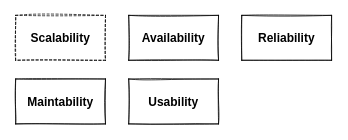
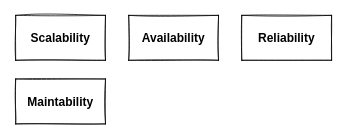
node "Scalability": style dashed -> solid
node "Usability": removed
